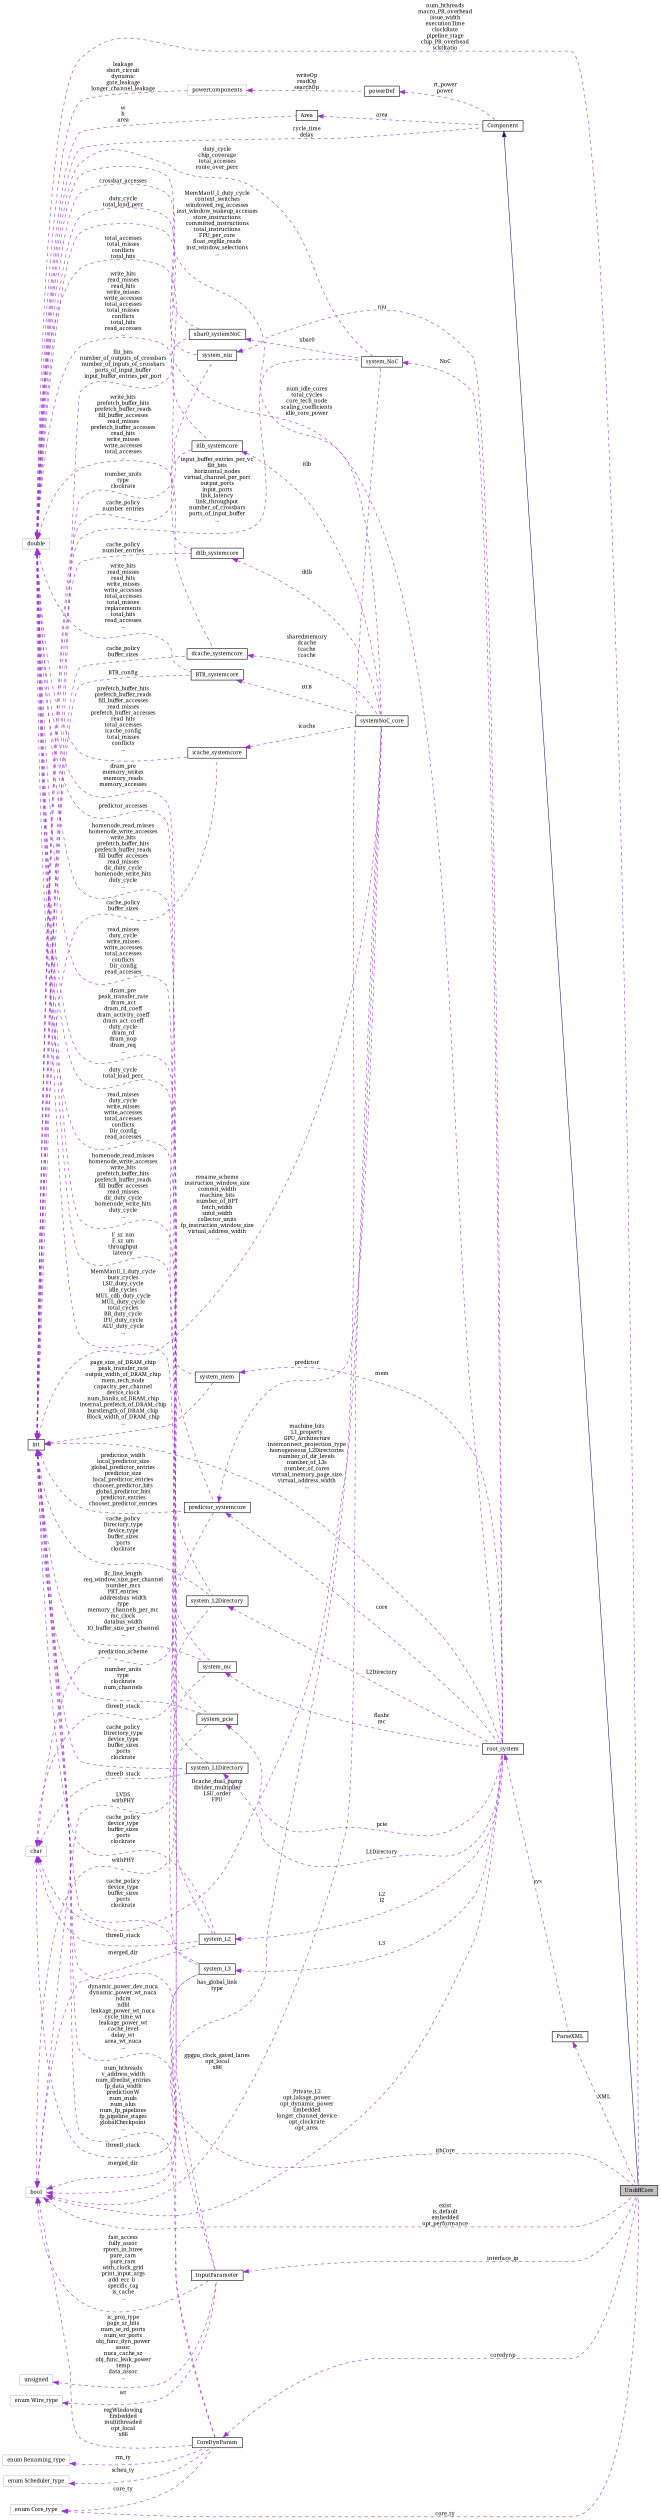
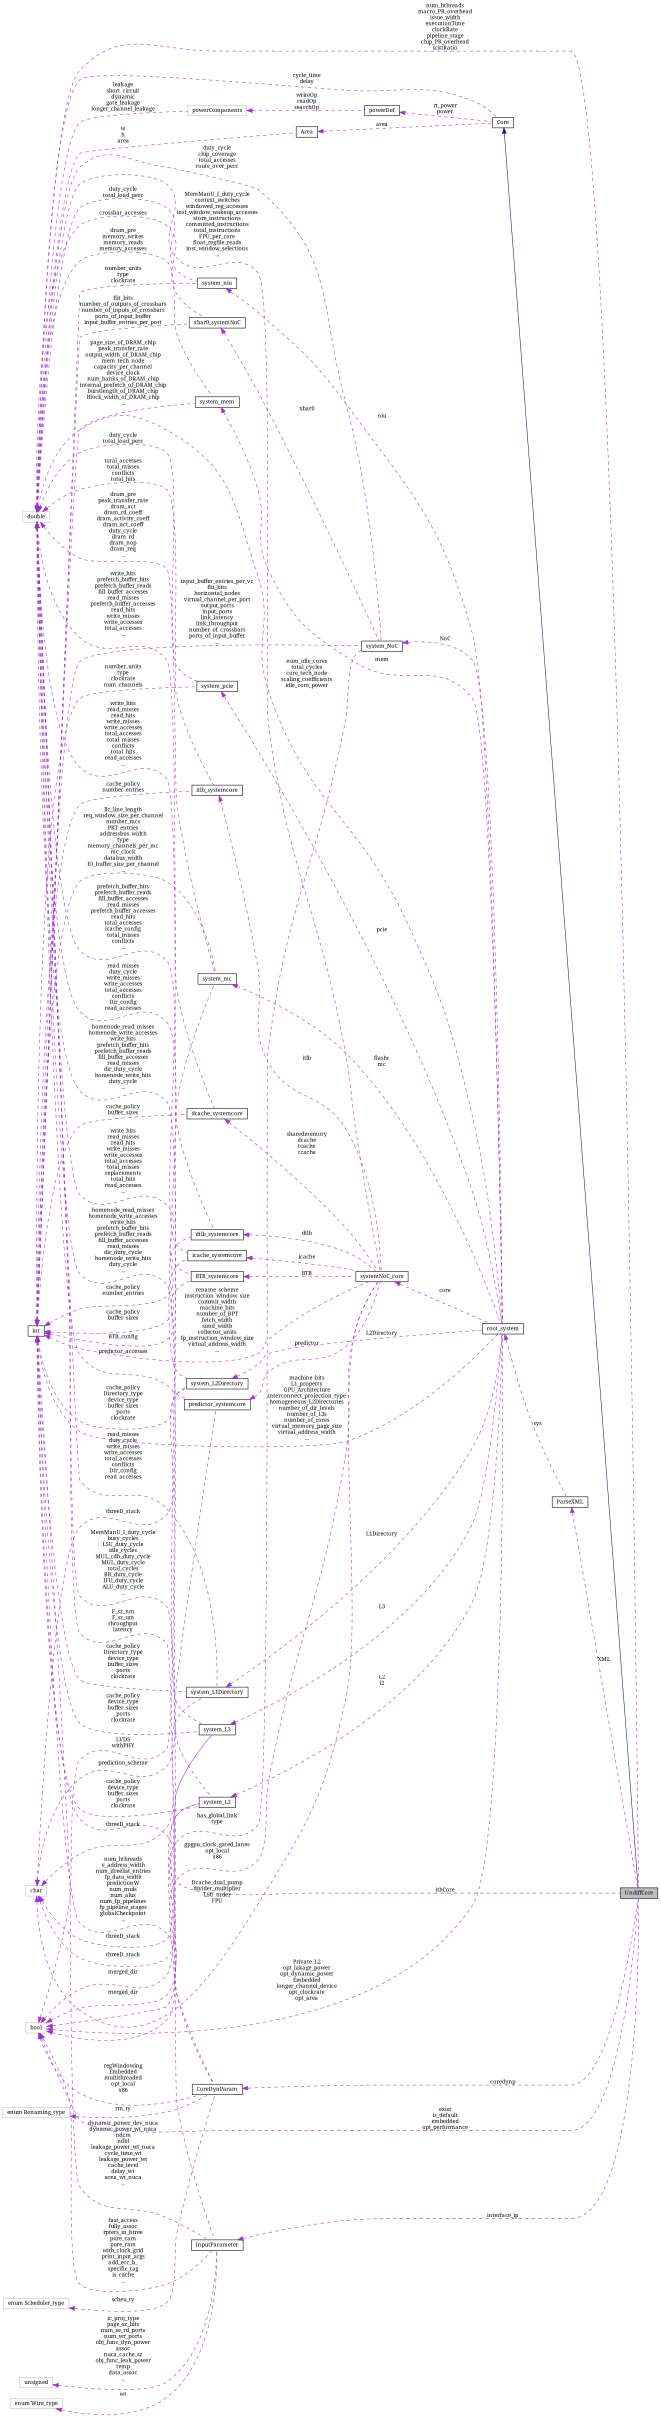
node "Component": label "Component" -> "Core"
edge "predictor_systemcore" -> "int": removed, label "prediction_width local_predictor_size global_predictor_entries predictor_size local_predictor_entries chooser_predictor_bits global_predictor_bits predictor_entries chooser_predictor_entries"
edge "root_system" -> "predictor_systemcore": now "root_system" -> "systemNoC_core"
edge "system_pcie" -> "bool": removed, label "withPHY"
node "enum Core_type": removed
